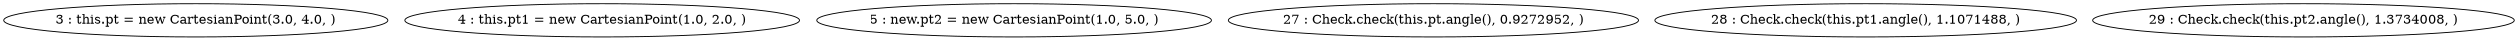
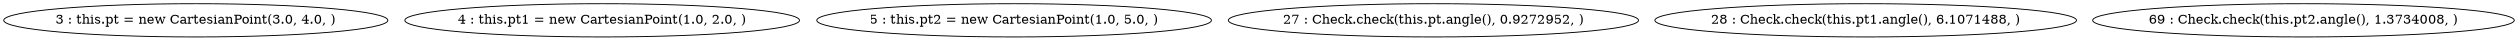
node "5 : new.pt2 = new CartesianPoint(1.0, 5.0, )": label "5 : new.pt2 = new CartesianPoint(1.0, 5.0, )" -> "5 : this.pt2 = new CartesianPoint(1.0, 5.0, )"
node "28 : Check.check(this.pt1.angle(), 1.1071488, )": label "28 : Check.check(this.pt1.angle(), 1.1071488, )" -> "28 : Check.check(this.pt1.angle(), 6.1071488, )"
node "29 : Check.check(this.pt2.angle(), 1.3734008, )": label "29 : Check.check(this.pt2.angle(), 1.3734008, )" -> "69 : Check.check(this.pt2.angle(), 1.3734008, )"
